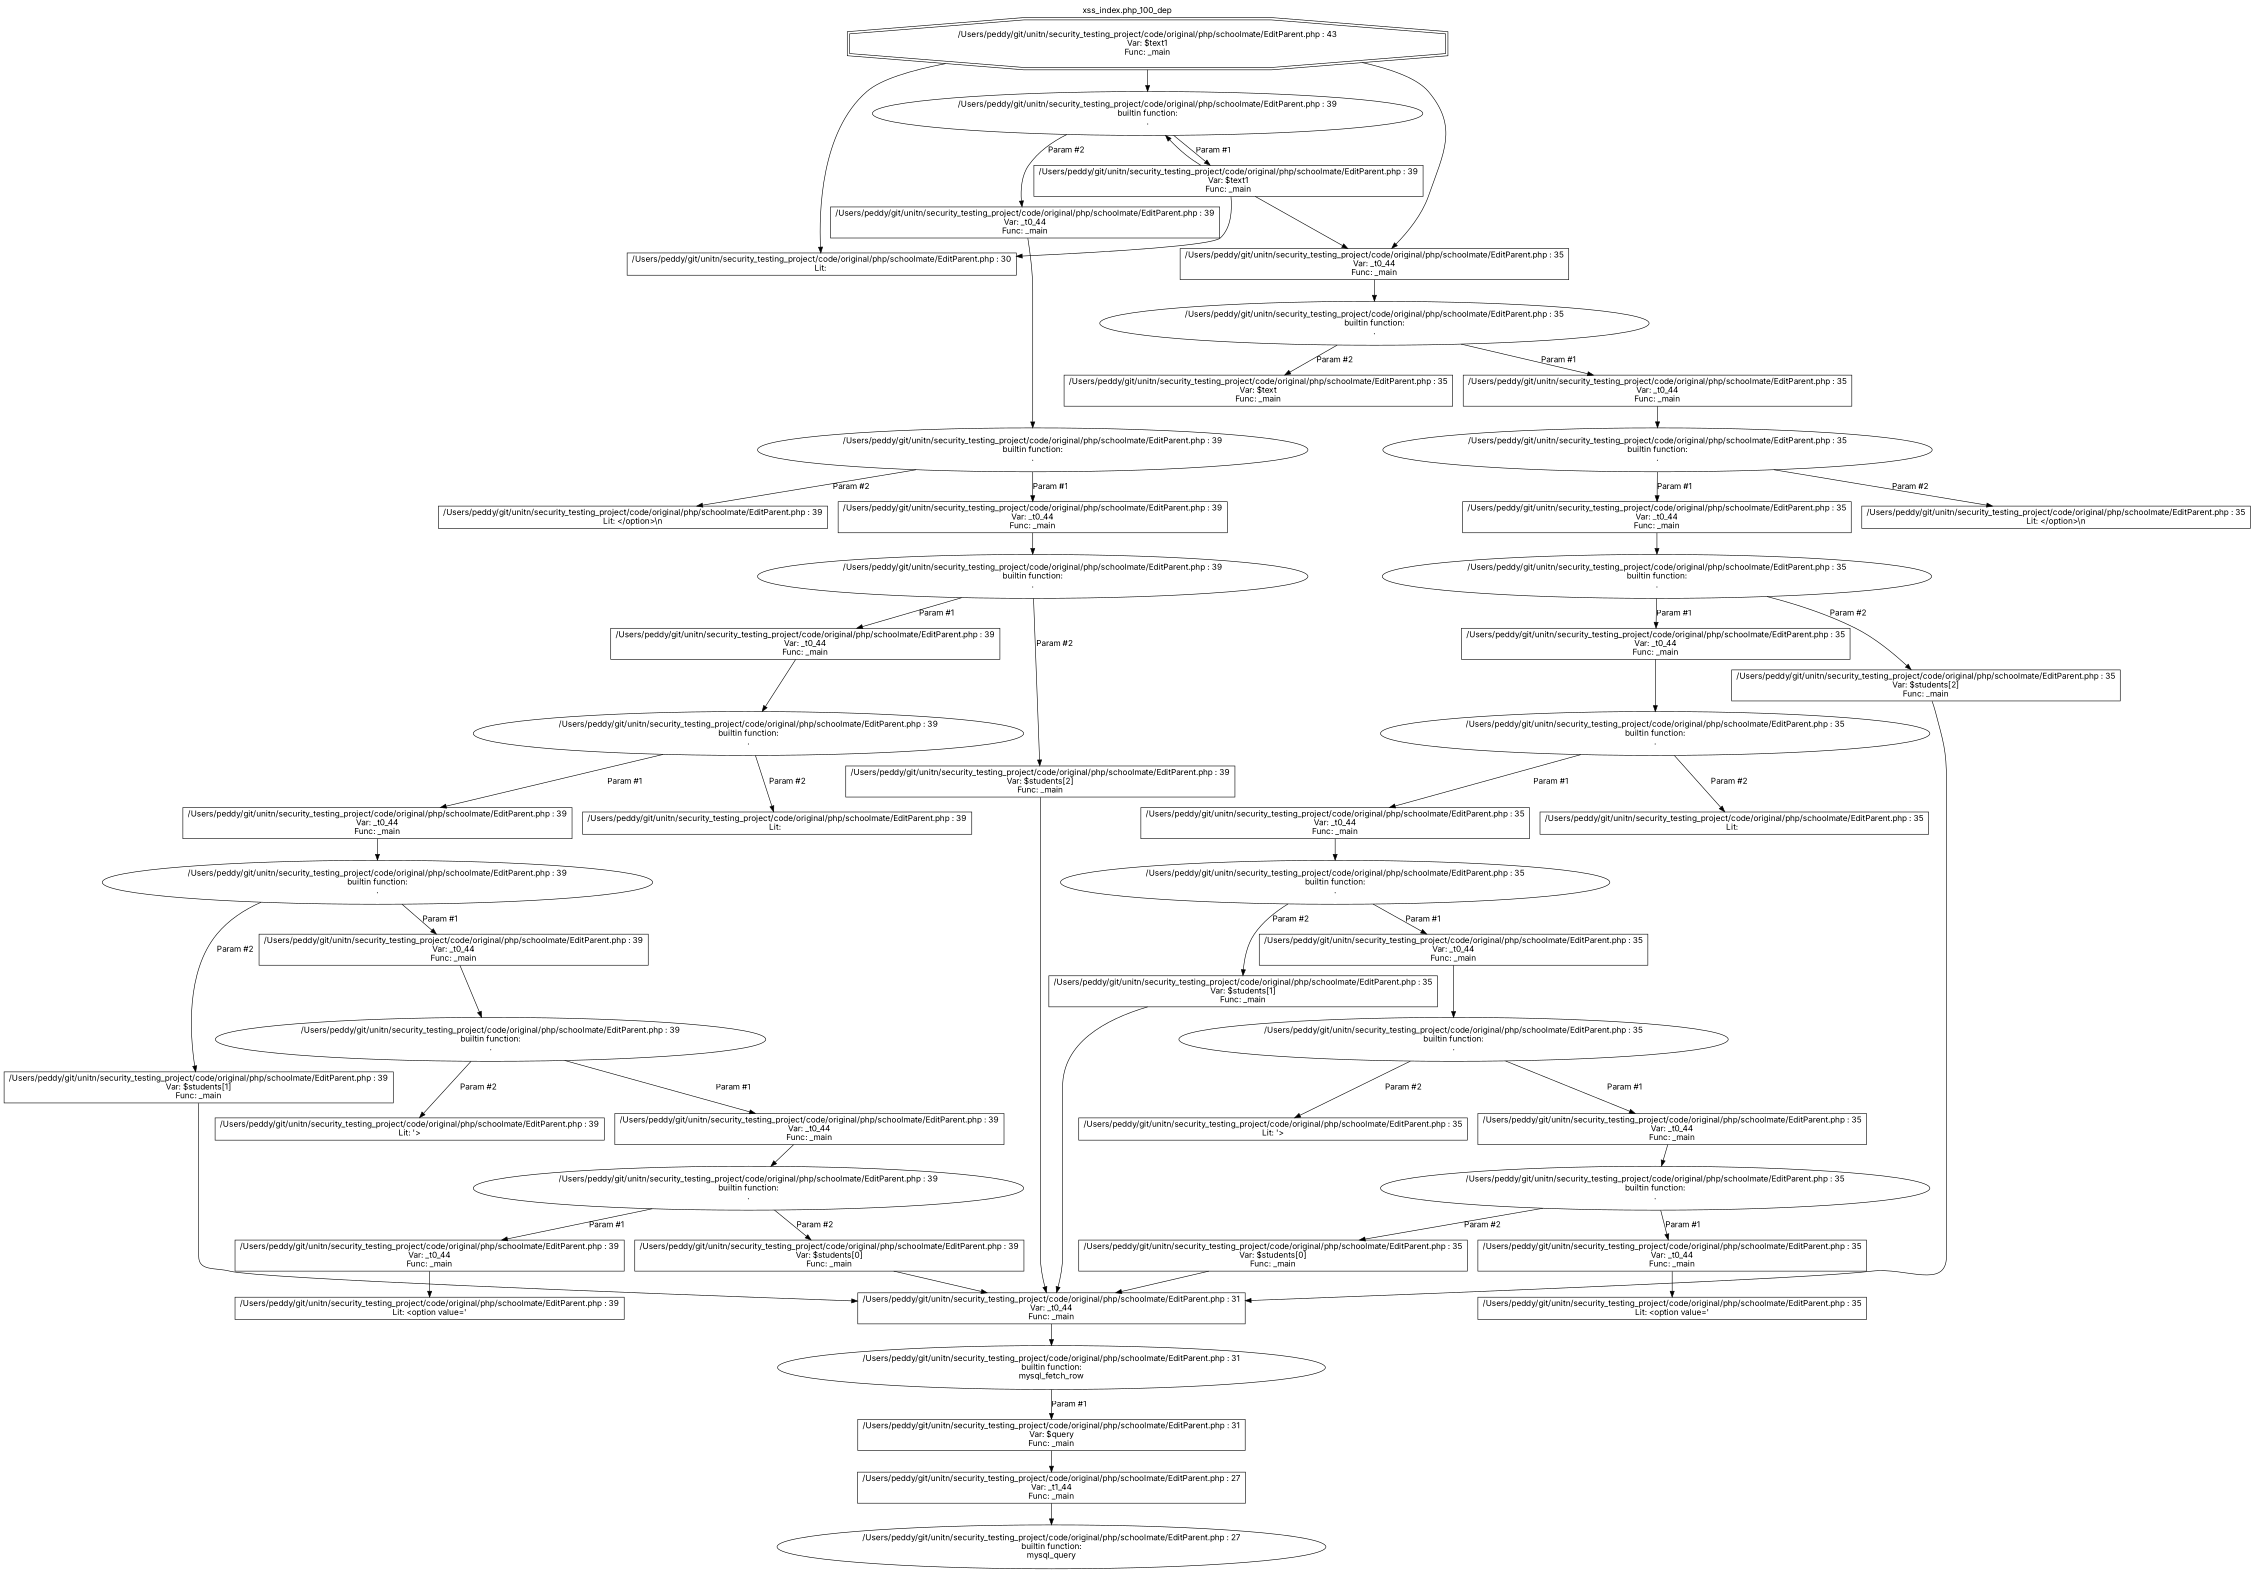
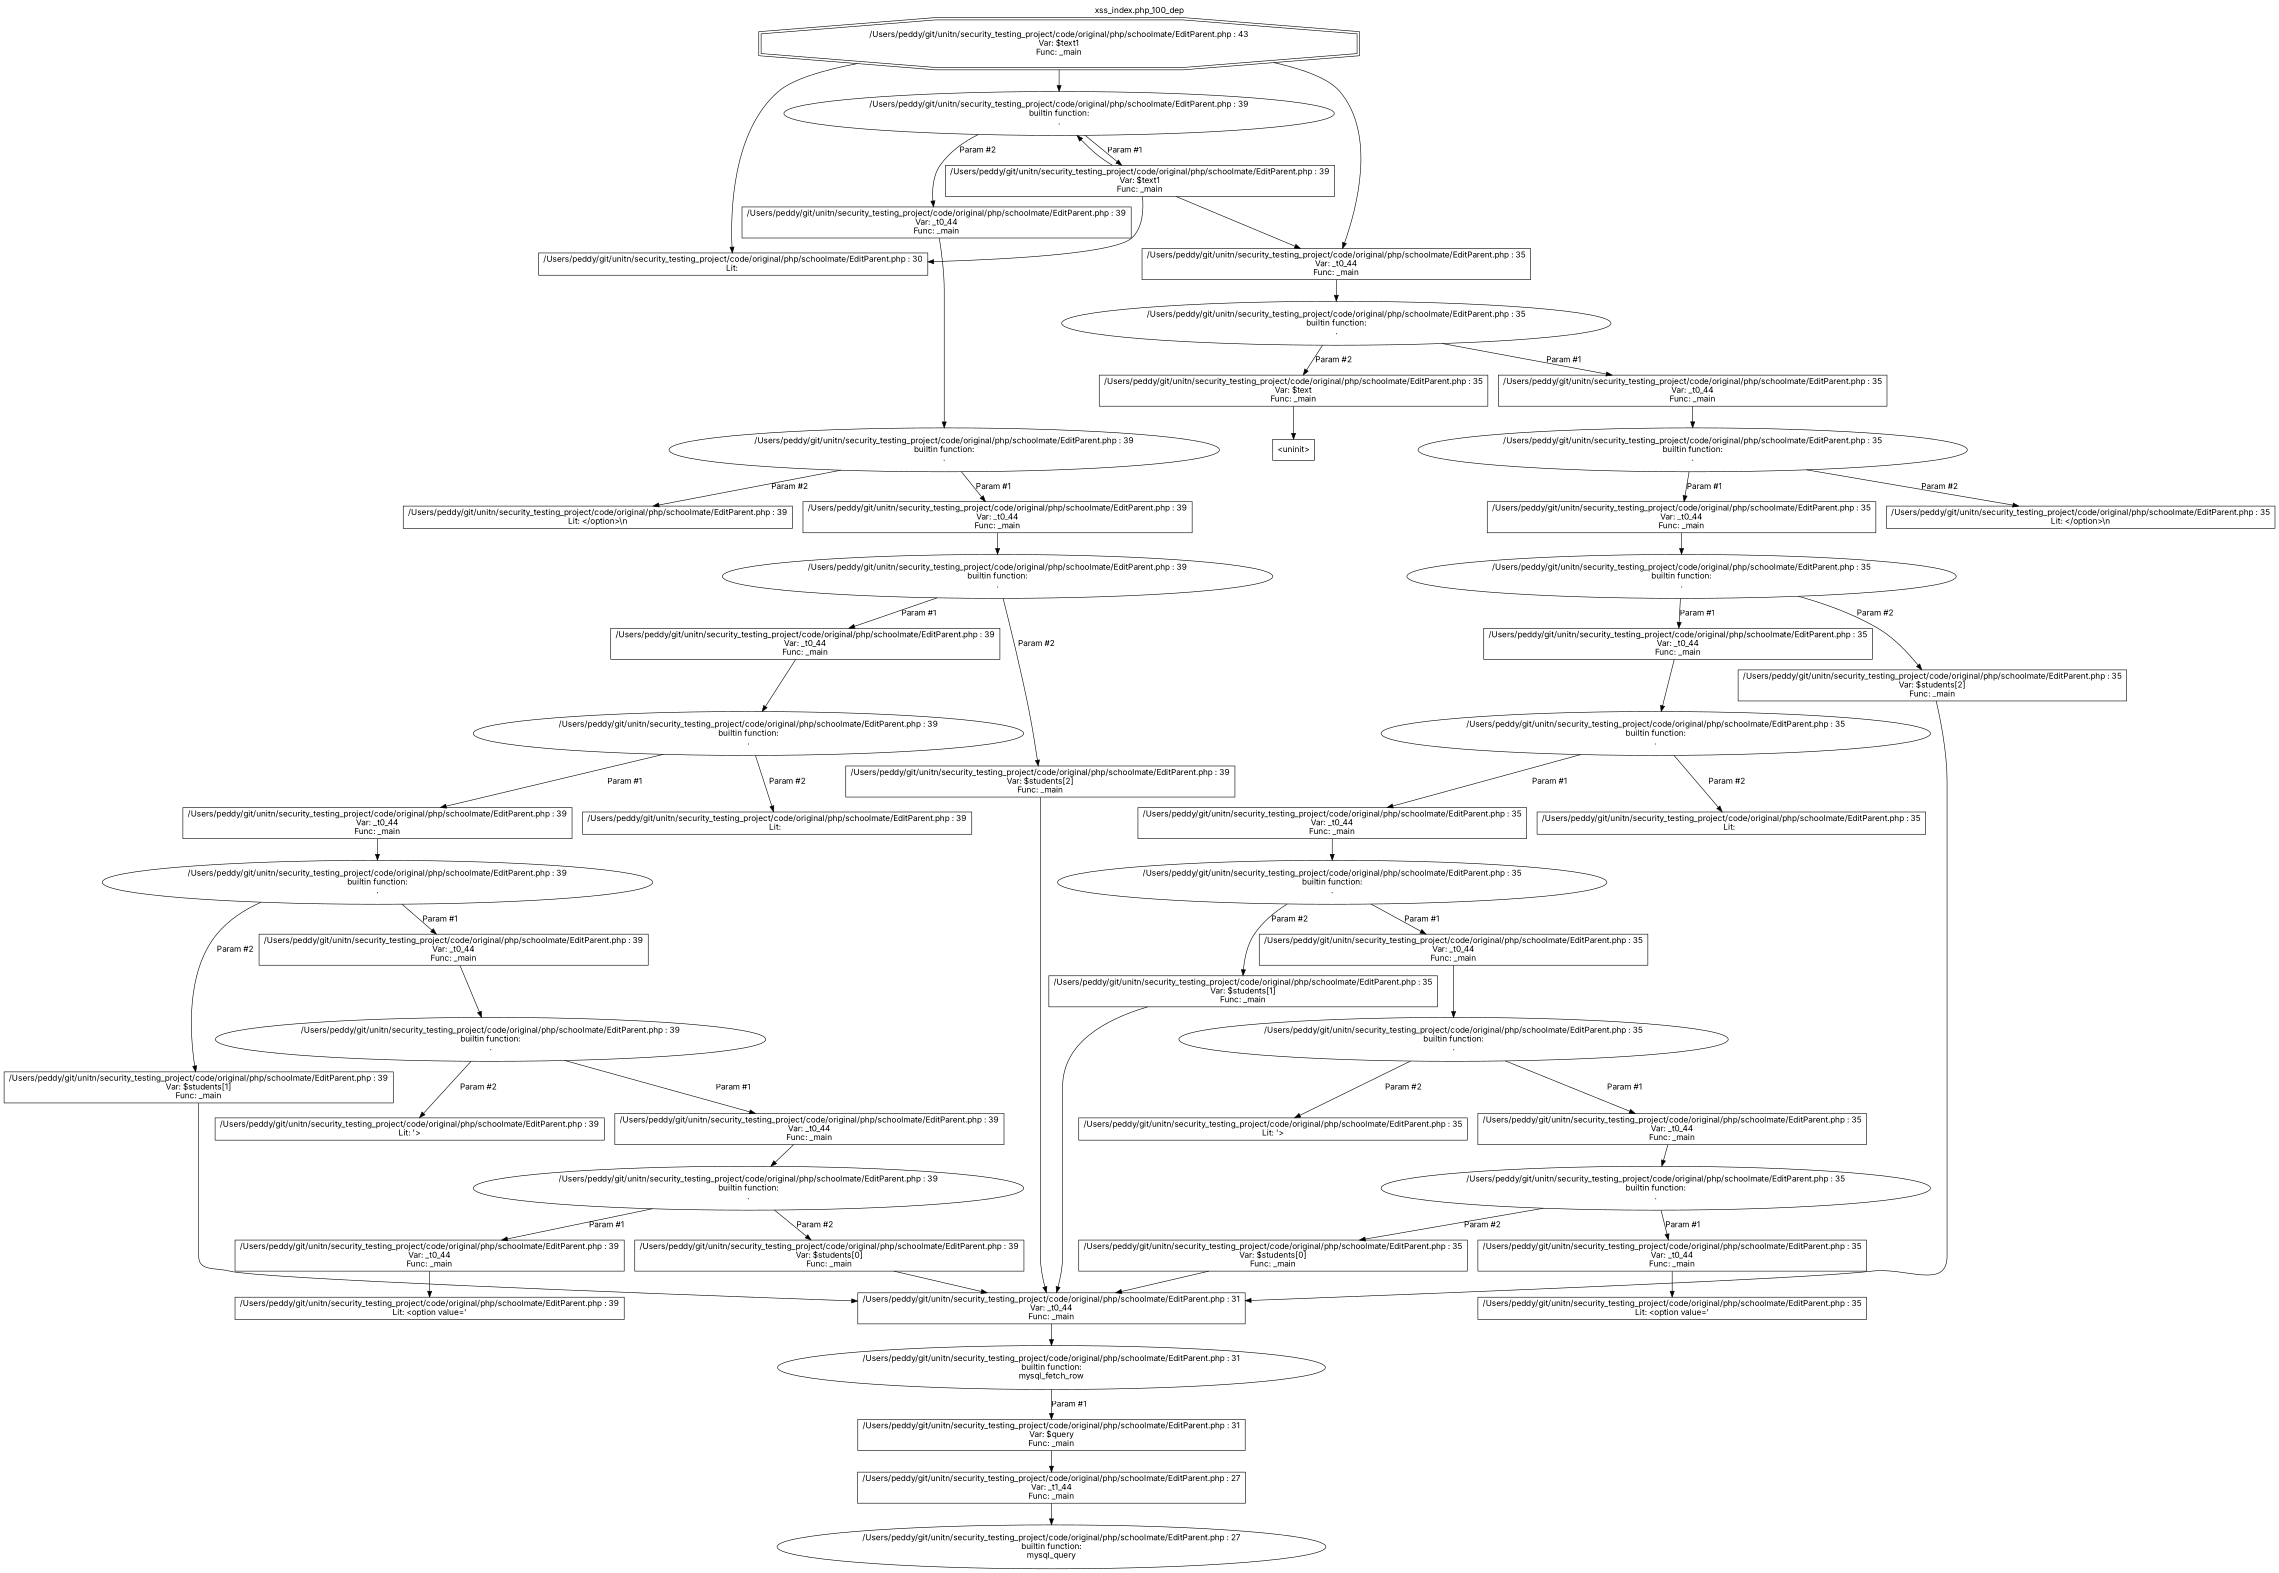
node "<uninit>": added
